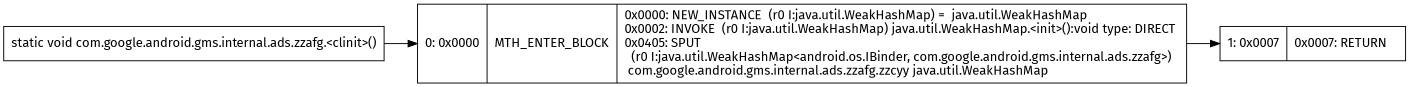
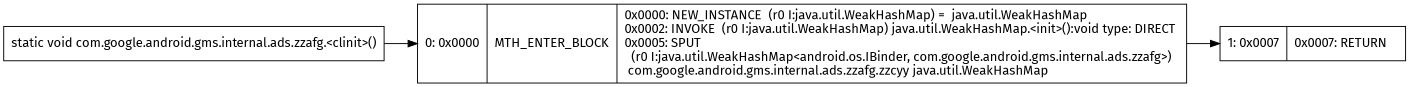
node "0: 0x0000": text "0x0405: SPUT" -> "0x0005: SPUT"
